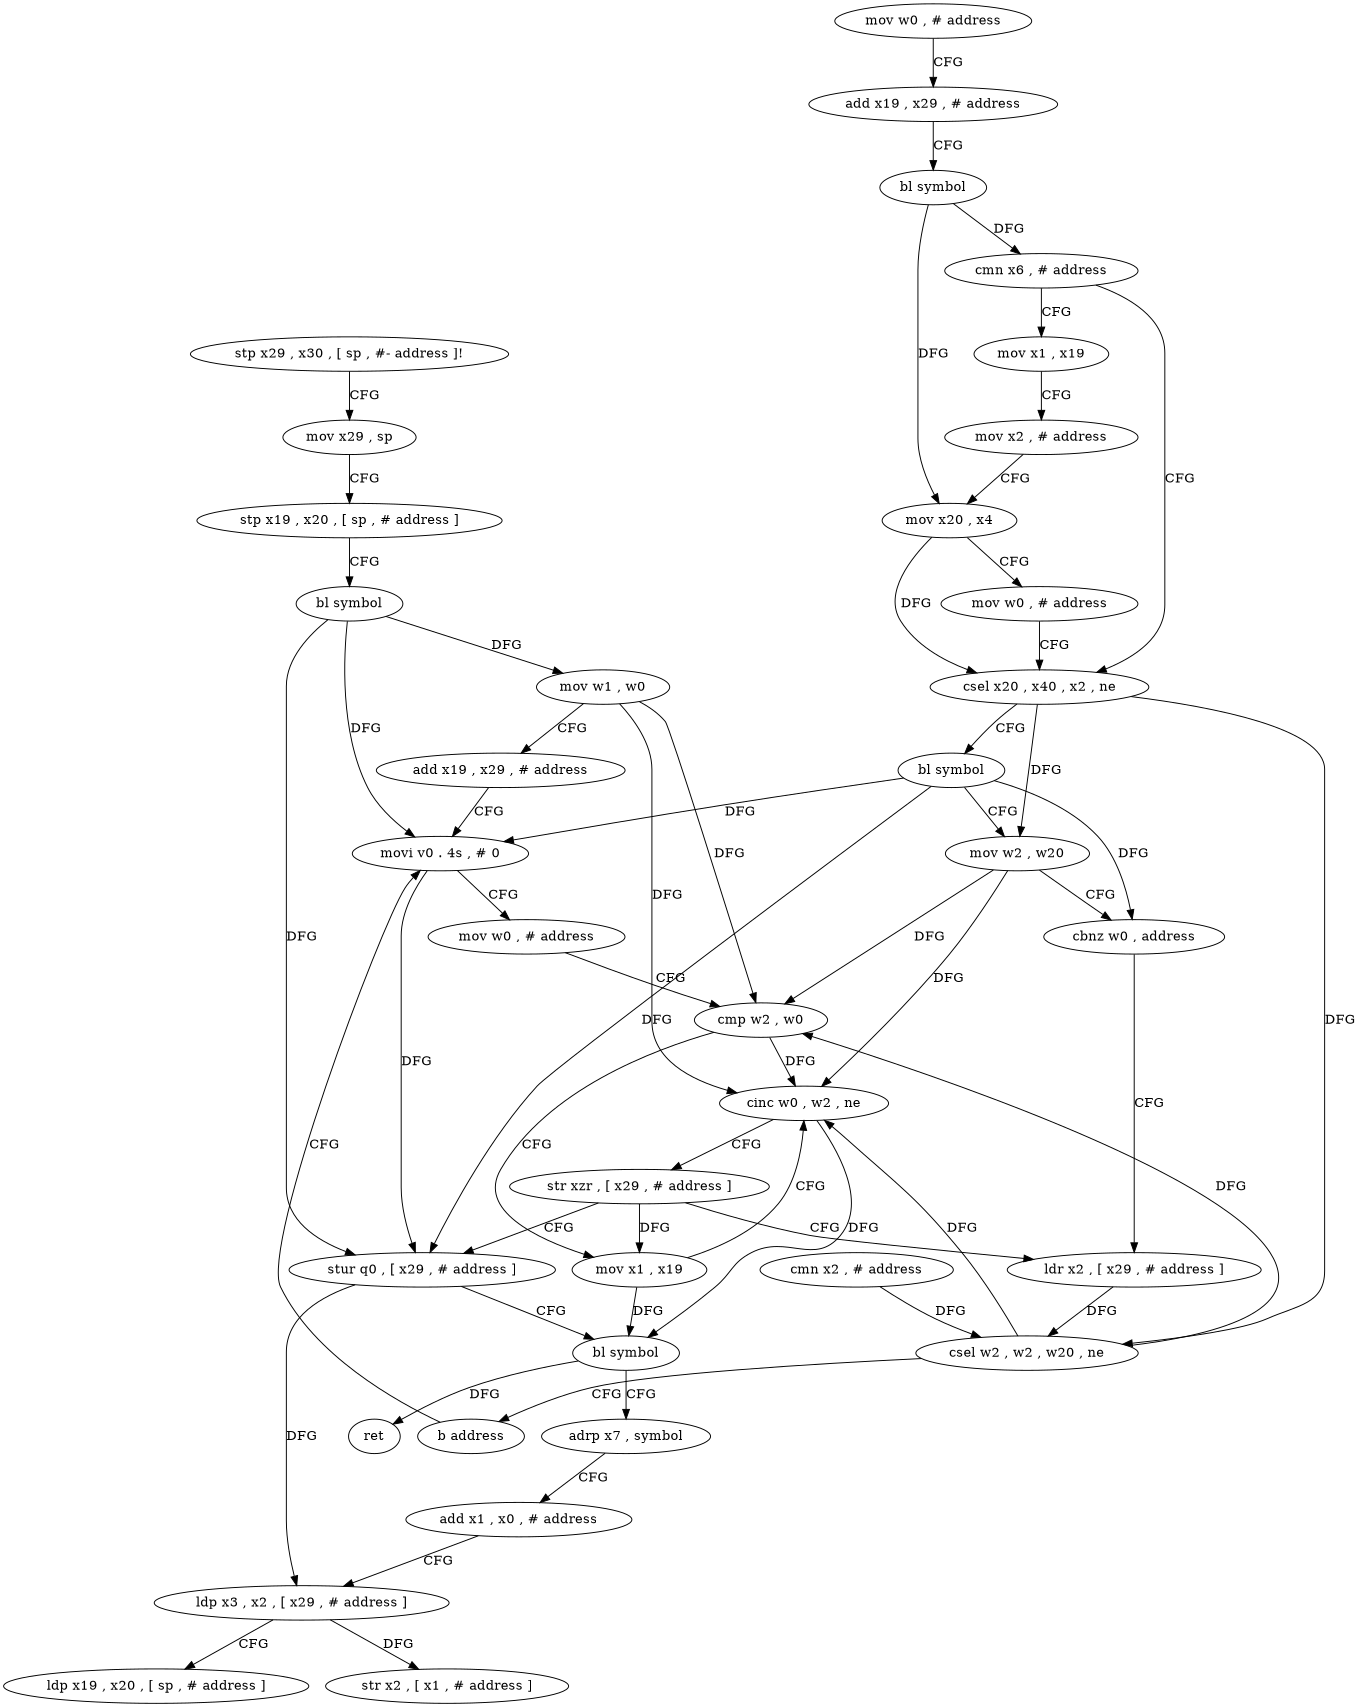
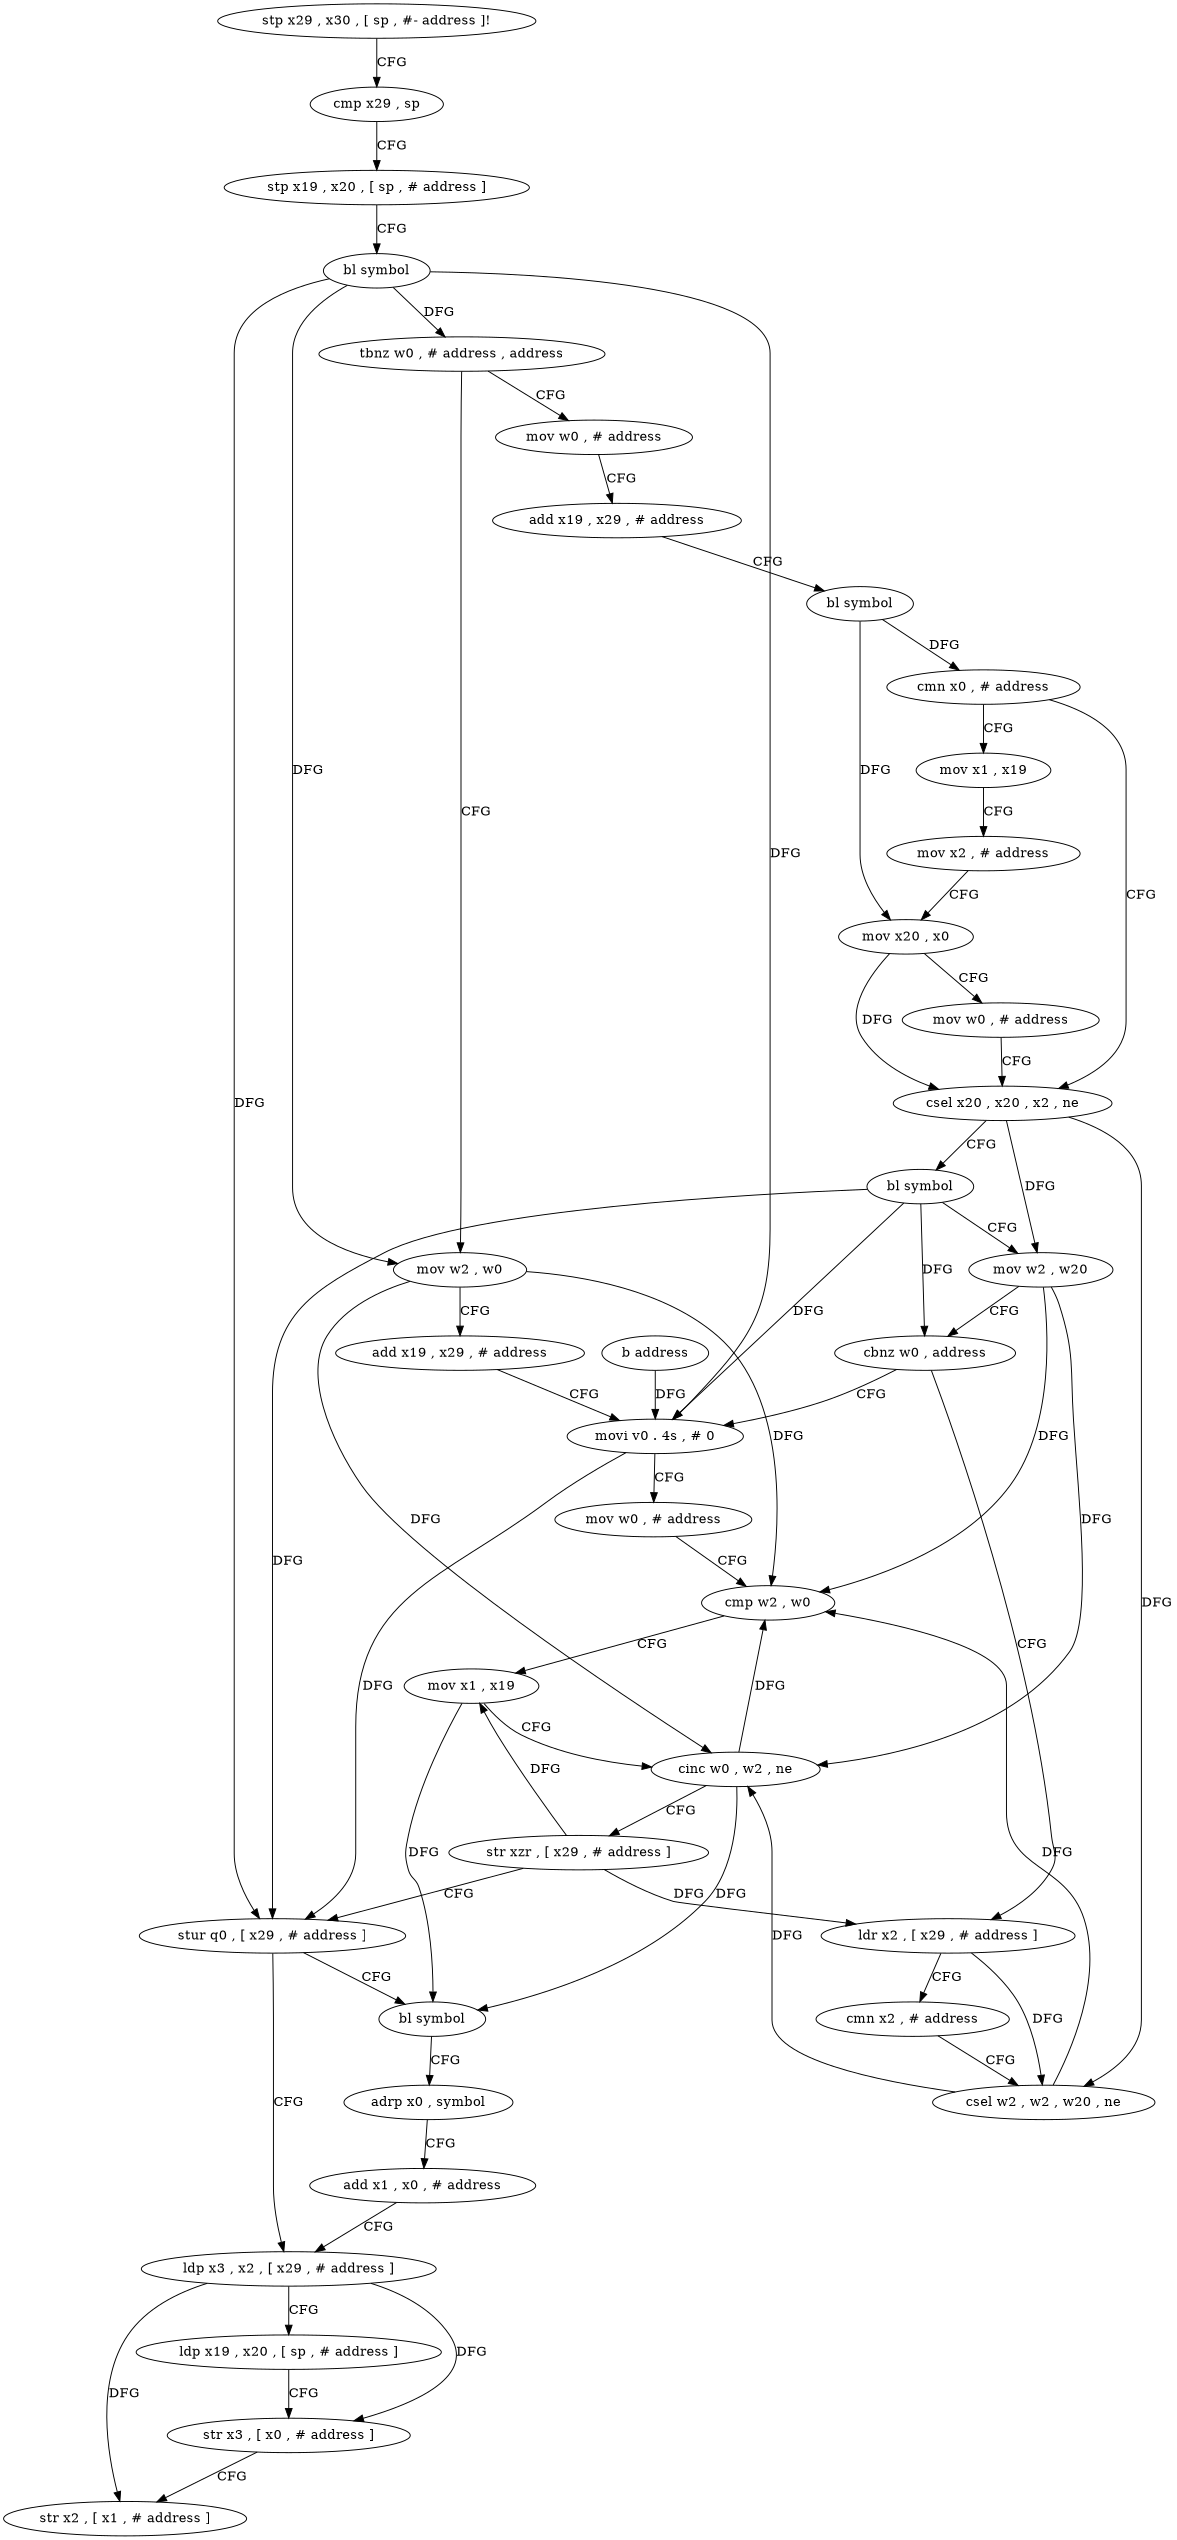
node "cmn x6 , # address": label "cmn x6 , # address" -> "cmn x0 , # address"
node "tbnz w0 , # address , address": added
node "mov x29 , sp": label "mov x29 , sp" -> "cmp x29 , sp"
node "mov x20 , x4": label "mov x20 , x4" -> "mov x20 , x0"
node "mov w1 , w0": label "mov w1 , w0" -> "mov w2 , w0"
node "csel x20 , x40 , x2 , ne": label "csel x20 , x40 , x2 , ne" -> "csel x20 , x20 , x2 , ne"
edge "cmp w2 , w0" -> "cinc w0 , w2 , ne": reversed
edge "b address" -> "movi v0 . 4s , # 0": label "CFG" -> "DFG"
edge "str xzr , [ x29 , # address ]" -> "ldr x2 , [ x29 , # address ]": label "CFG" -> "DFG"
edge "cmn x2 , # address" -> "csel w2 , w2 , w20 , ne": label "DFG" -> "CFG"
edge "csel w2 , w2 , w20 , ne" -> "b address": removed, label "CFG"
edge "cbnz w0 , address" -> "movi v0 . 4s , # 0": added, label "CFG"
edge "stur q0 , [ x29 , # address ]" -> "ldp x3 , x2 , [ x29 , # address ]": label "DFG" -> "CFG"
node "ret": removed
node "adrp x7 , symbol": label "adrp x7 , symbol" -> "adrp x0 , symbol"
edge "ldr x2 , [ x29 , # address ]" -> "cmn x2 , # address": added, label "CFG"
node "str x3 , [ x0 , # address ]": added
